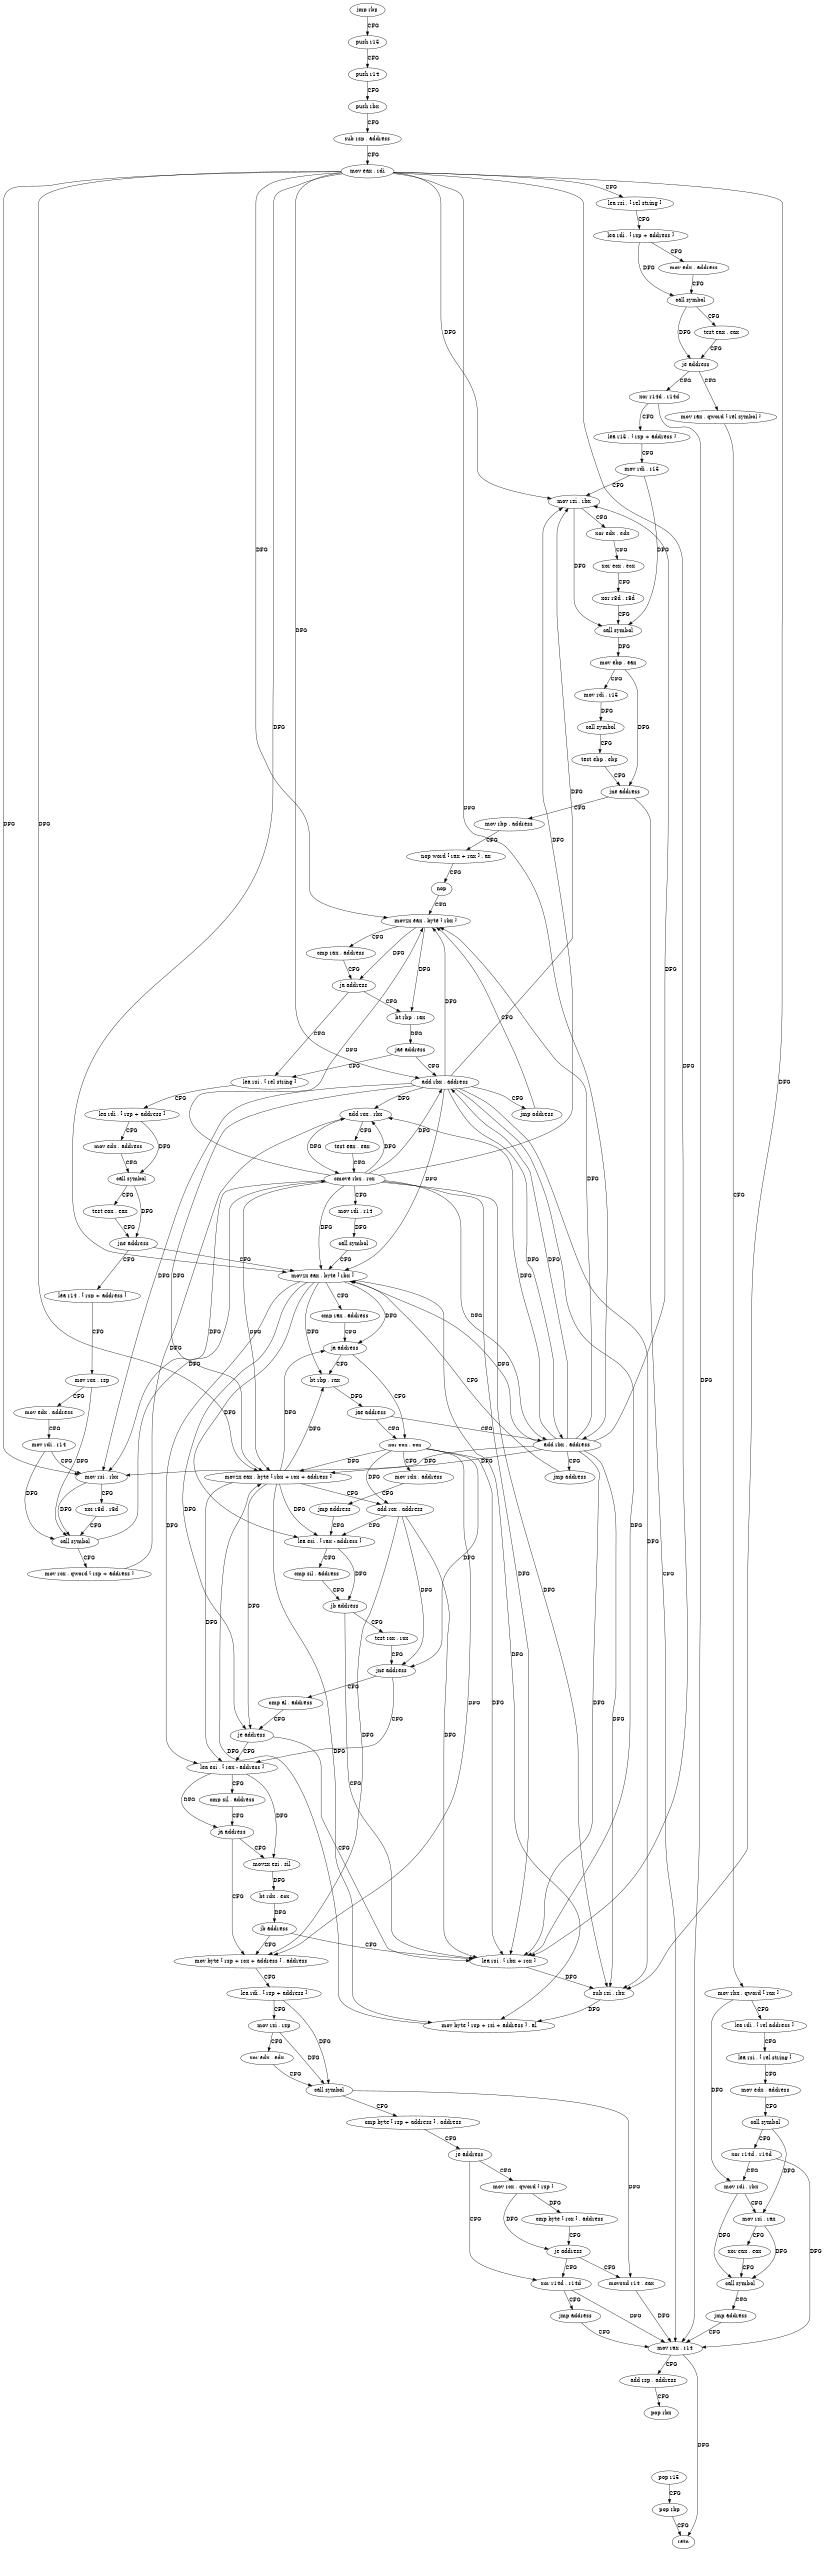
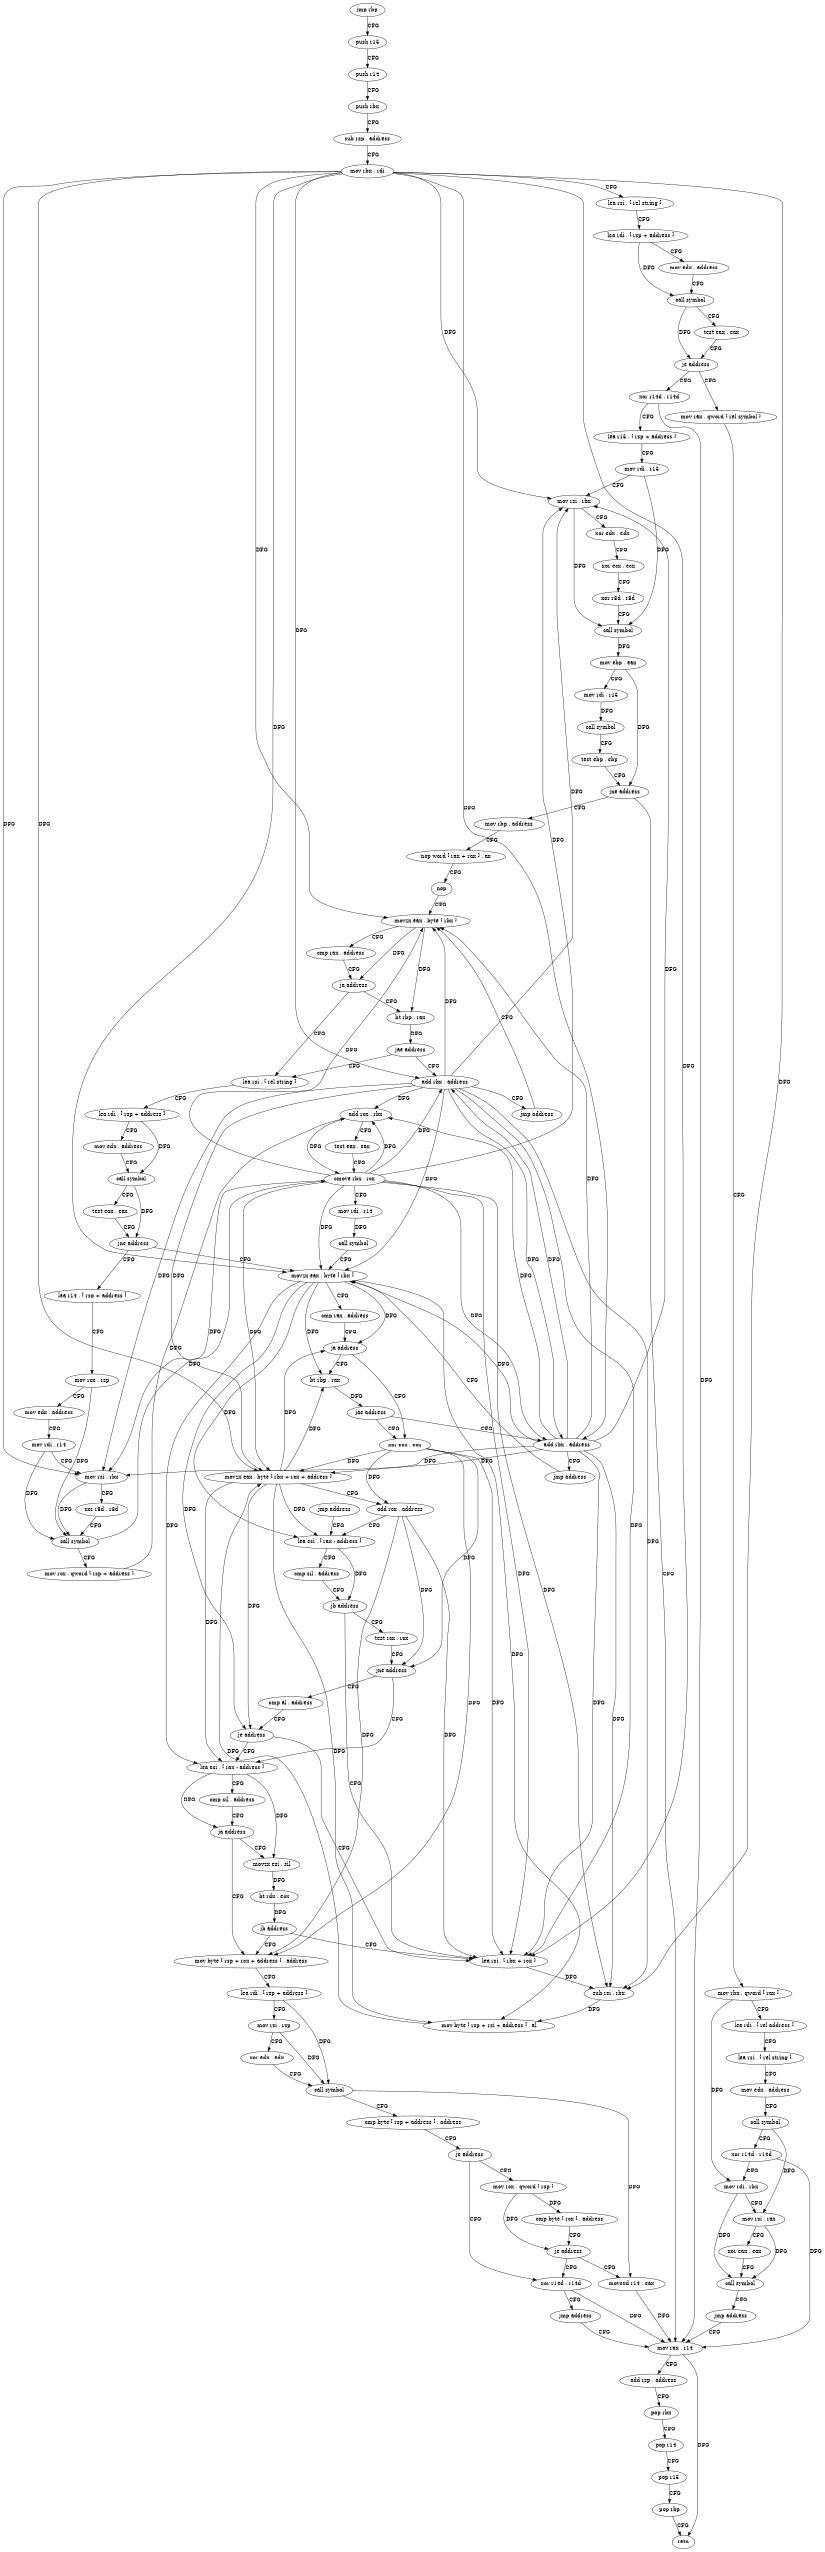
node "mov eax , rdi": label "mov eax , rdi" -> "mov rbx , rdi"
node "mov rdx , address": removed
node "pop r14": added
